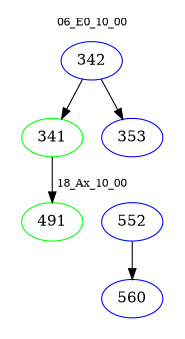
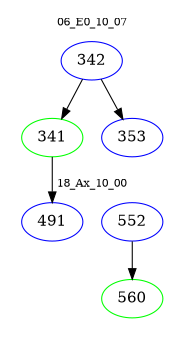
cluster "06_E0_10_00": label "06_E0_10_00" -> "06_E0_10_07"
node "491": color green -> blue
node "560": color blue -> green
